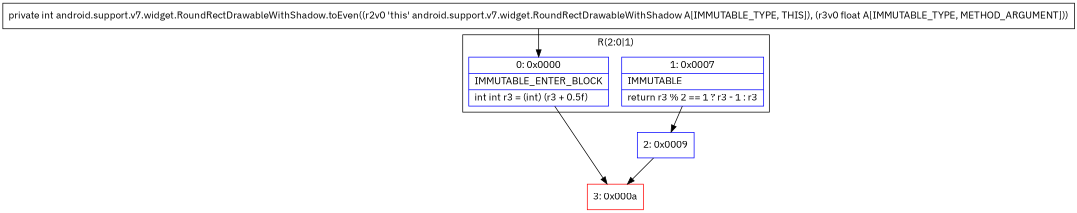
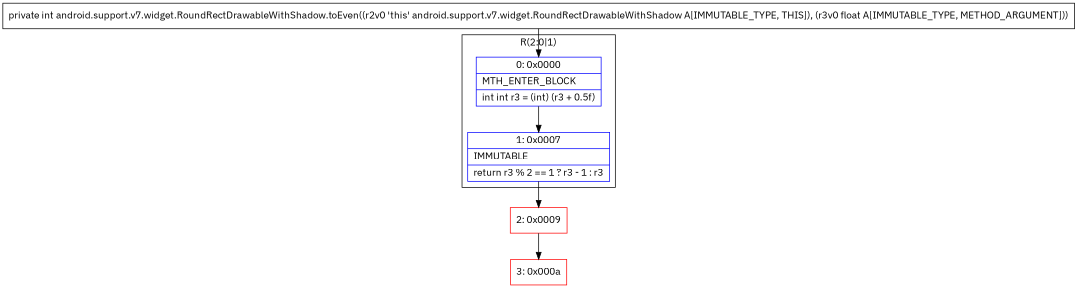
node "0: 0x0000": text "IMMUTABLE_ENTER_BLOCK" -> "MTH_ENTER_BLOCK"
edge "0: 0x0000" -> "3: 0x000a": now "0: 0x0000" -> "1: 0x0007"
node "2: 0x0009": color blue -> red
